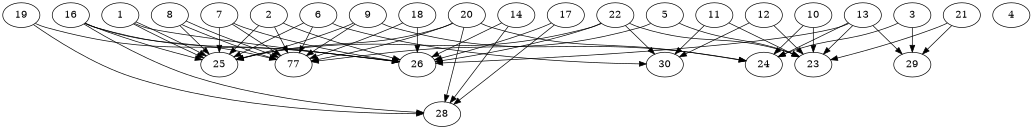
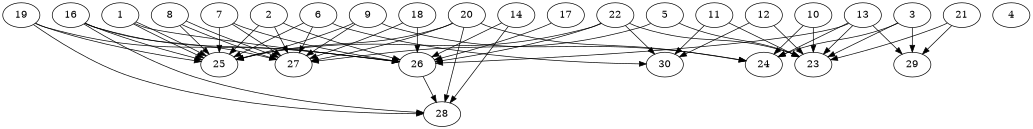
edge "3" -> "23": added
edge "19" -> "25": added
node "77": label "77" -> "27"
edge "17" -> "28": now "26" -> "28"
